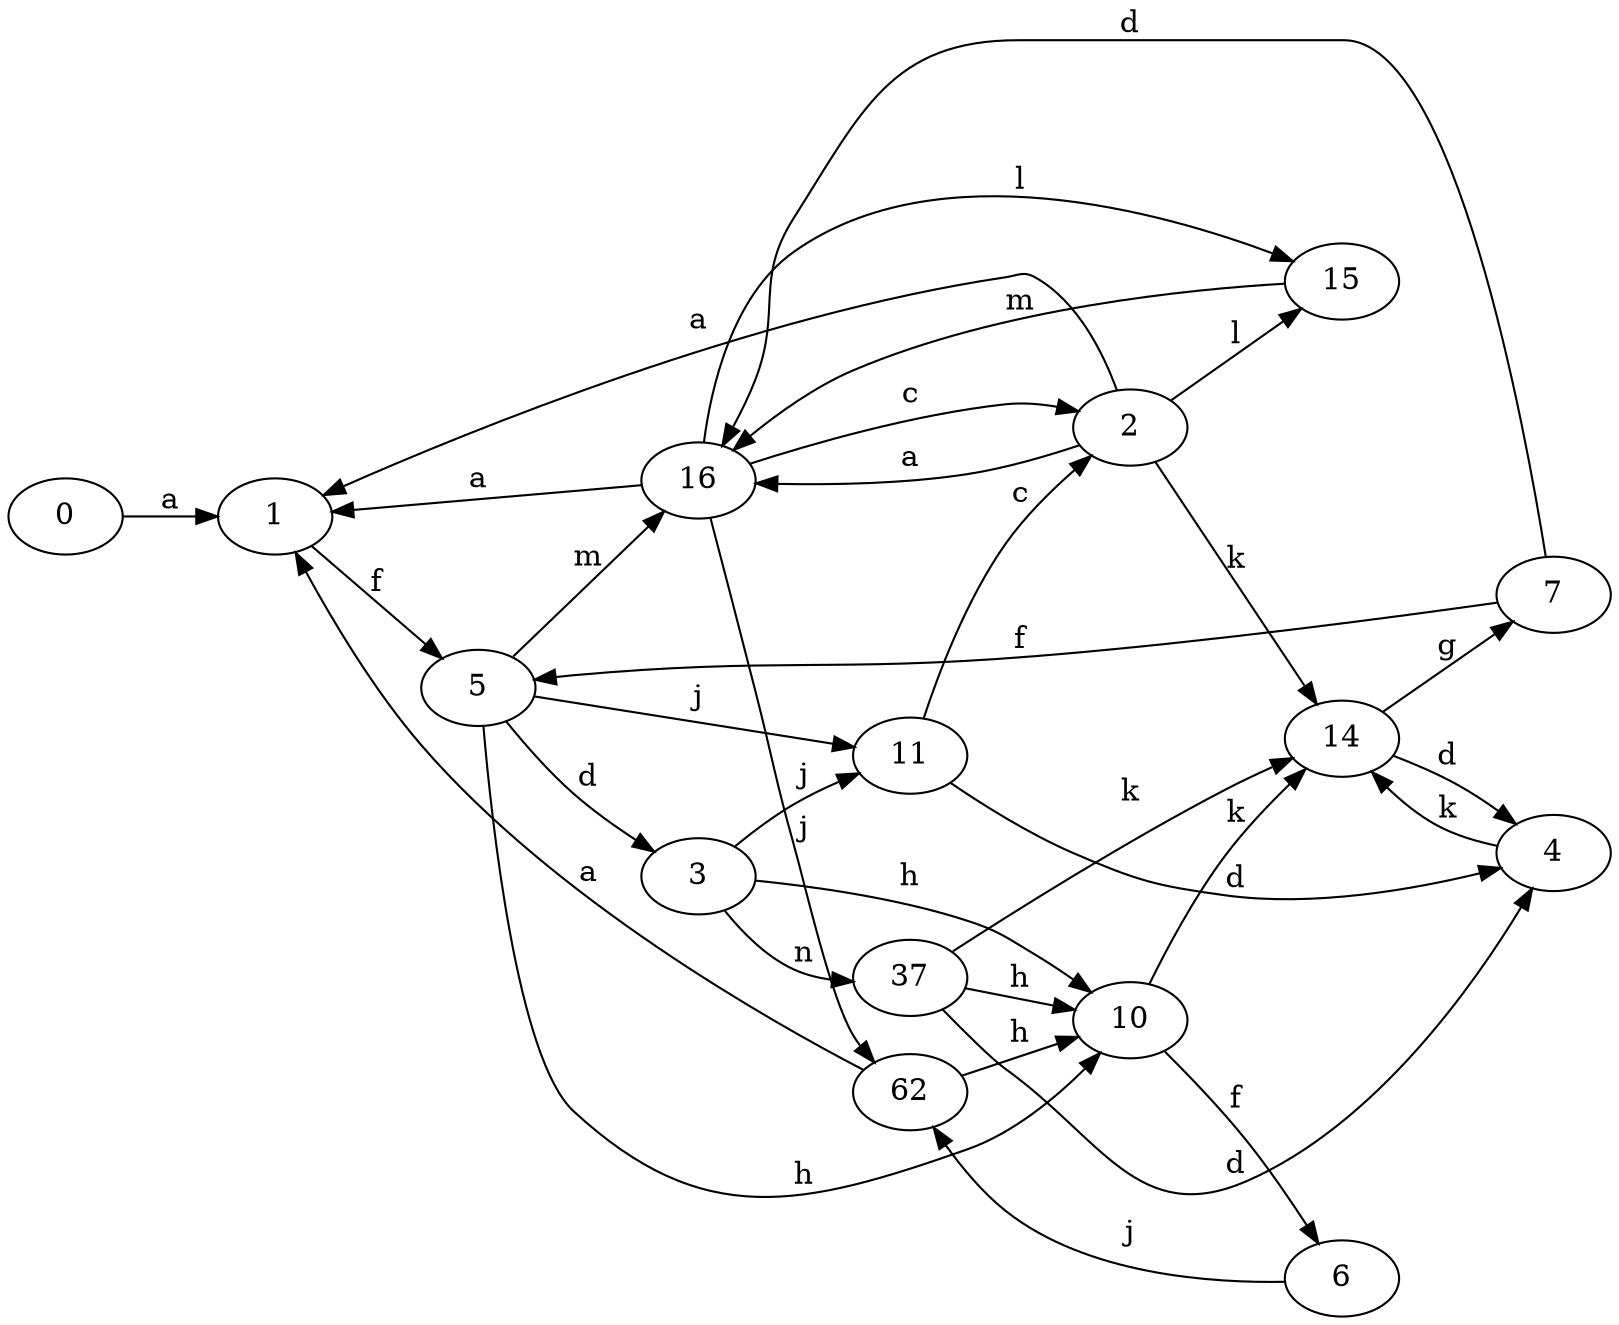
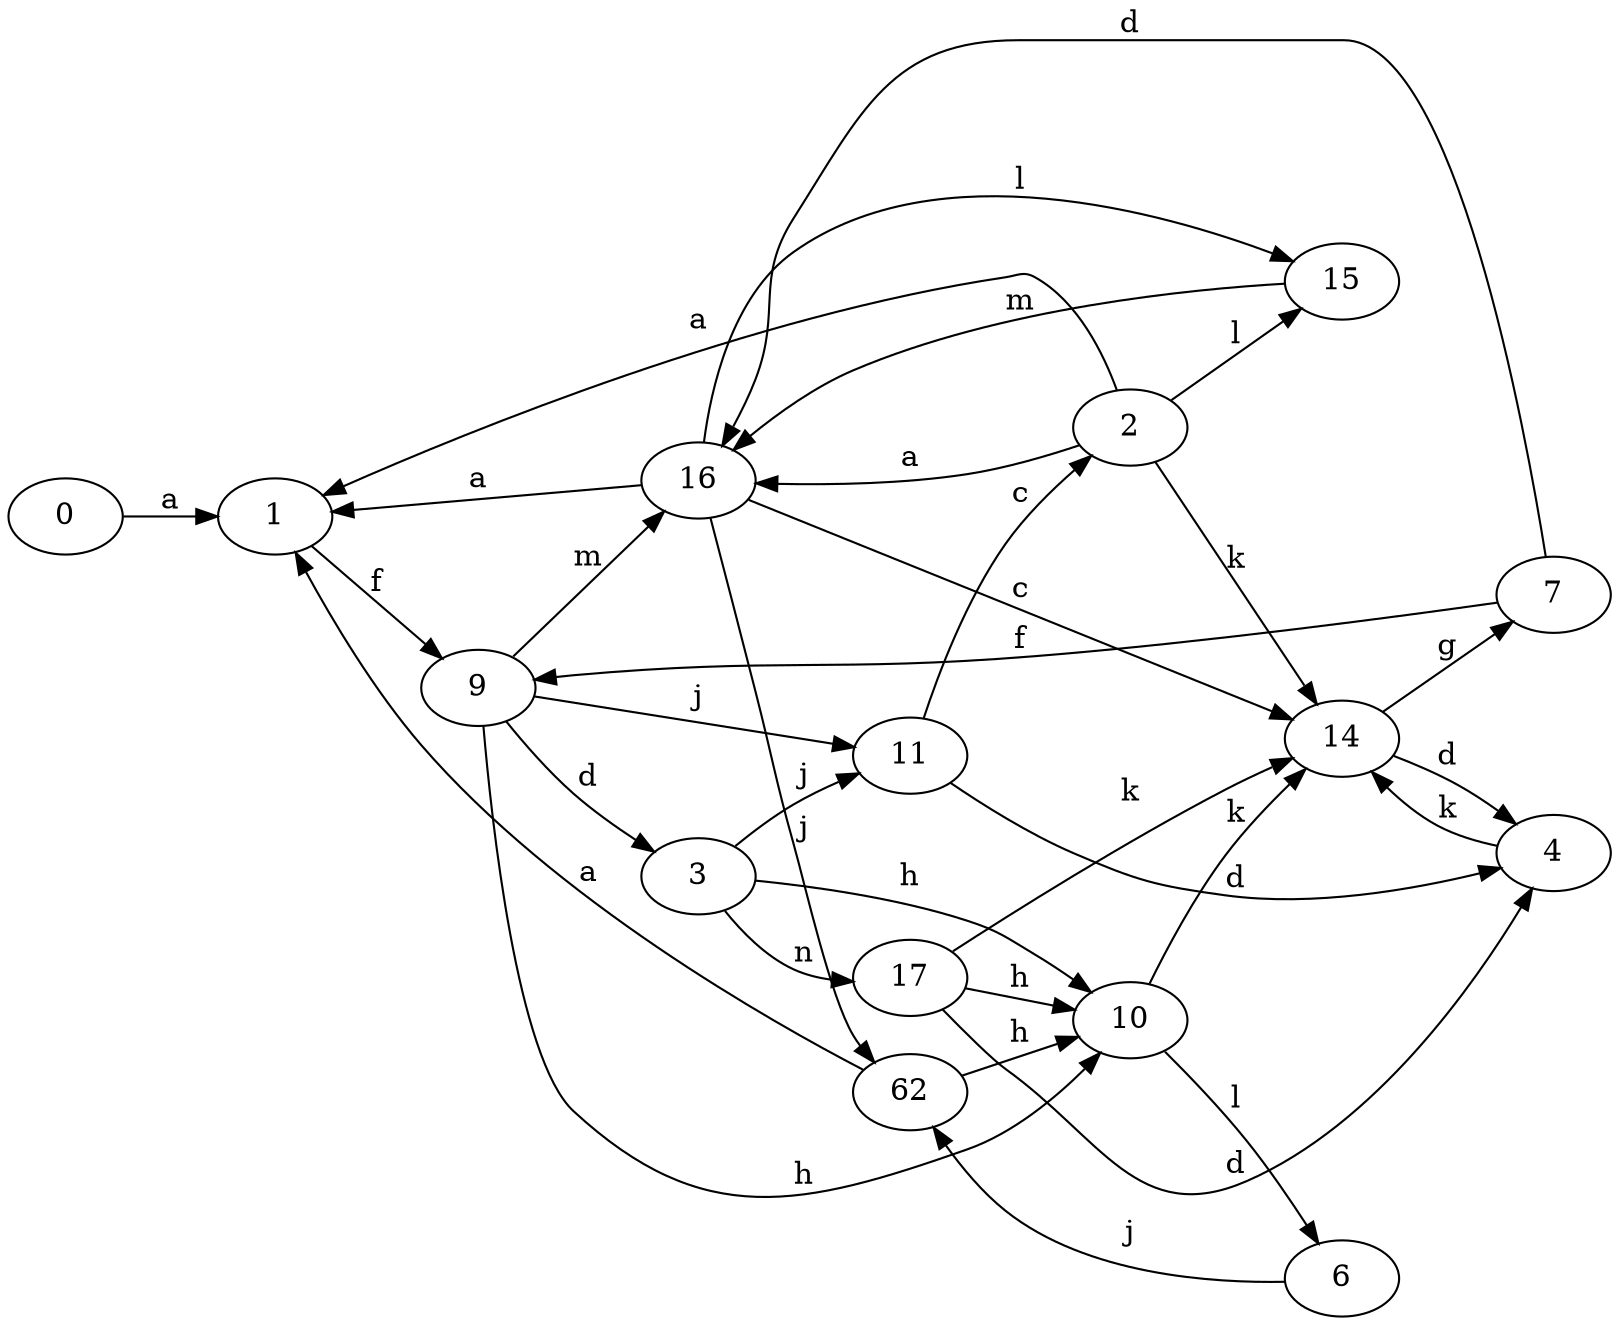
edge "16" -> "2": now "16" -> "14"
node "5": label "5" -> "9"
node "37": label "37" -> "17"
edge "10" -> "6": label "f" -> "l"
